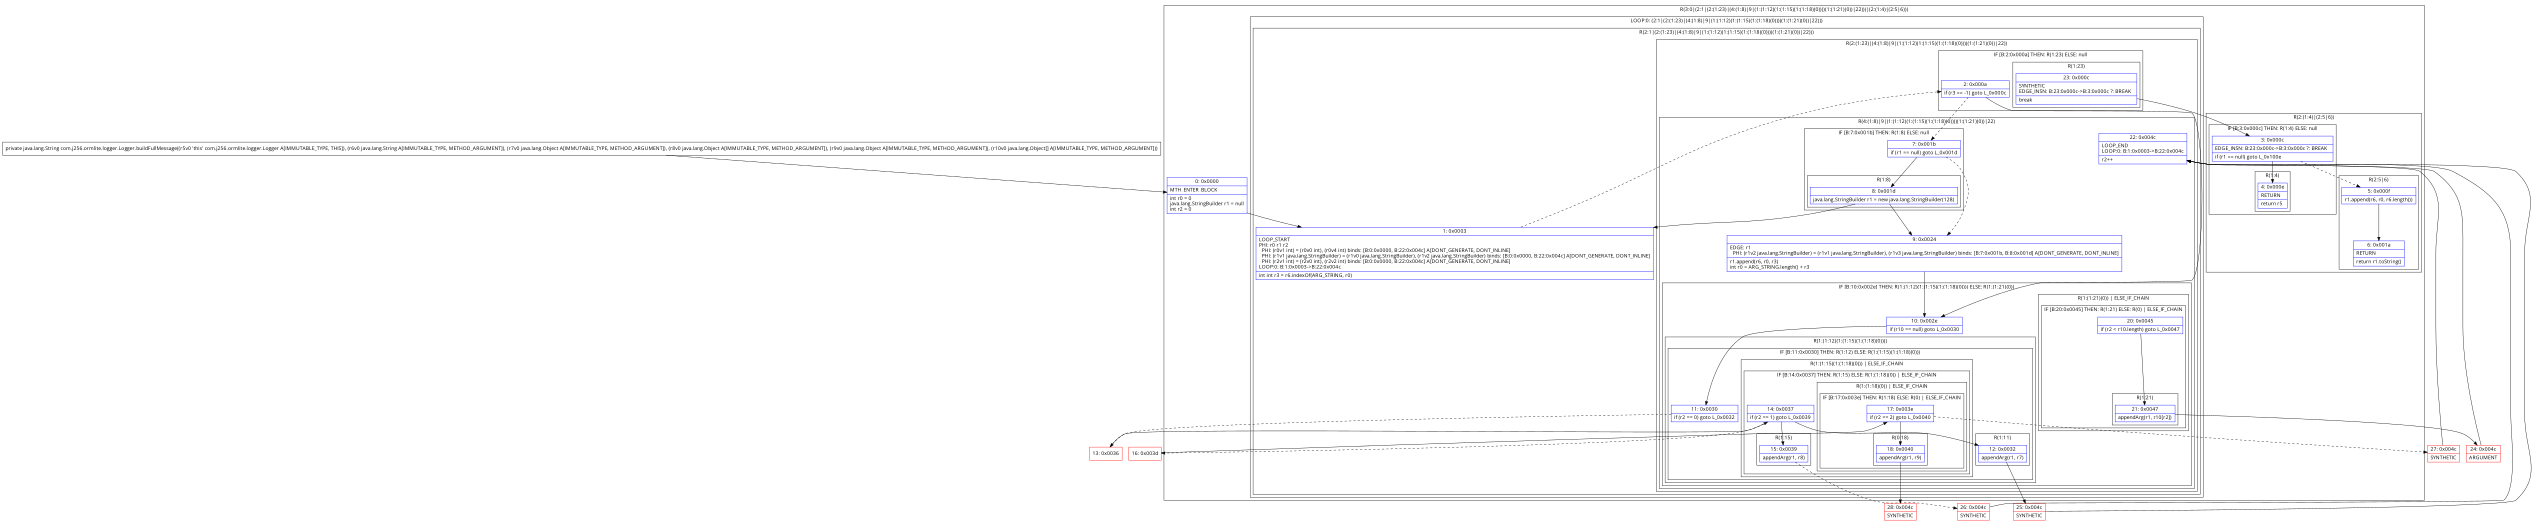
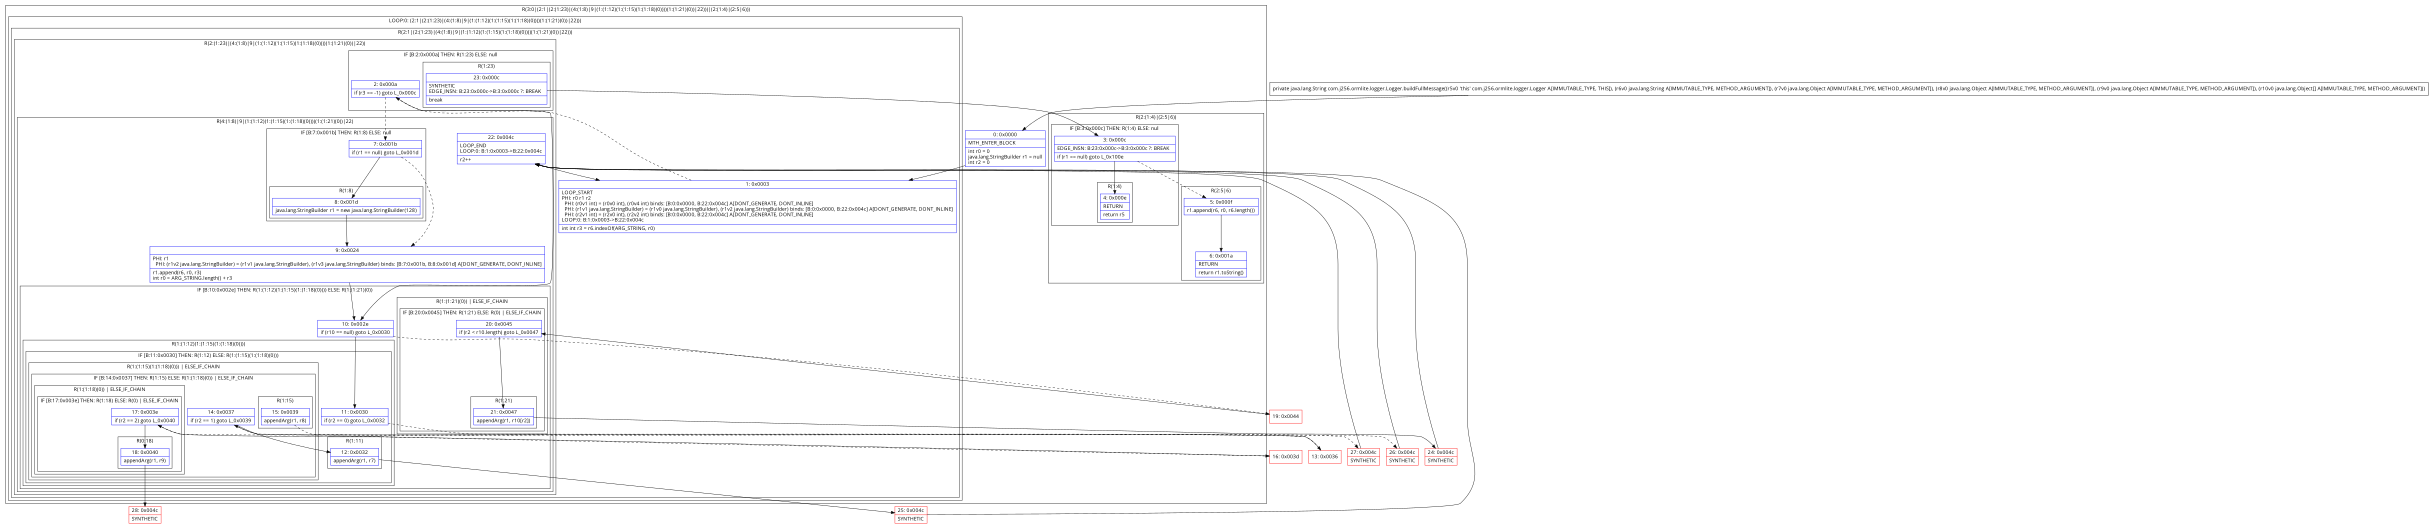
edge "8: 0x001d" -> "1: 0x0003": now "22: 0x004c" -> "1: 0x0003"
node "9: 0x0024": text "EDGE: r1" -> "PHI: r1"
node "19: 0x0044": added
edge "14: 0x0037" -> "15: 0x0039": removed
node "24: 0x004c": text "ARGUMENT" -> "SYNTHETIC"
